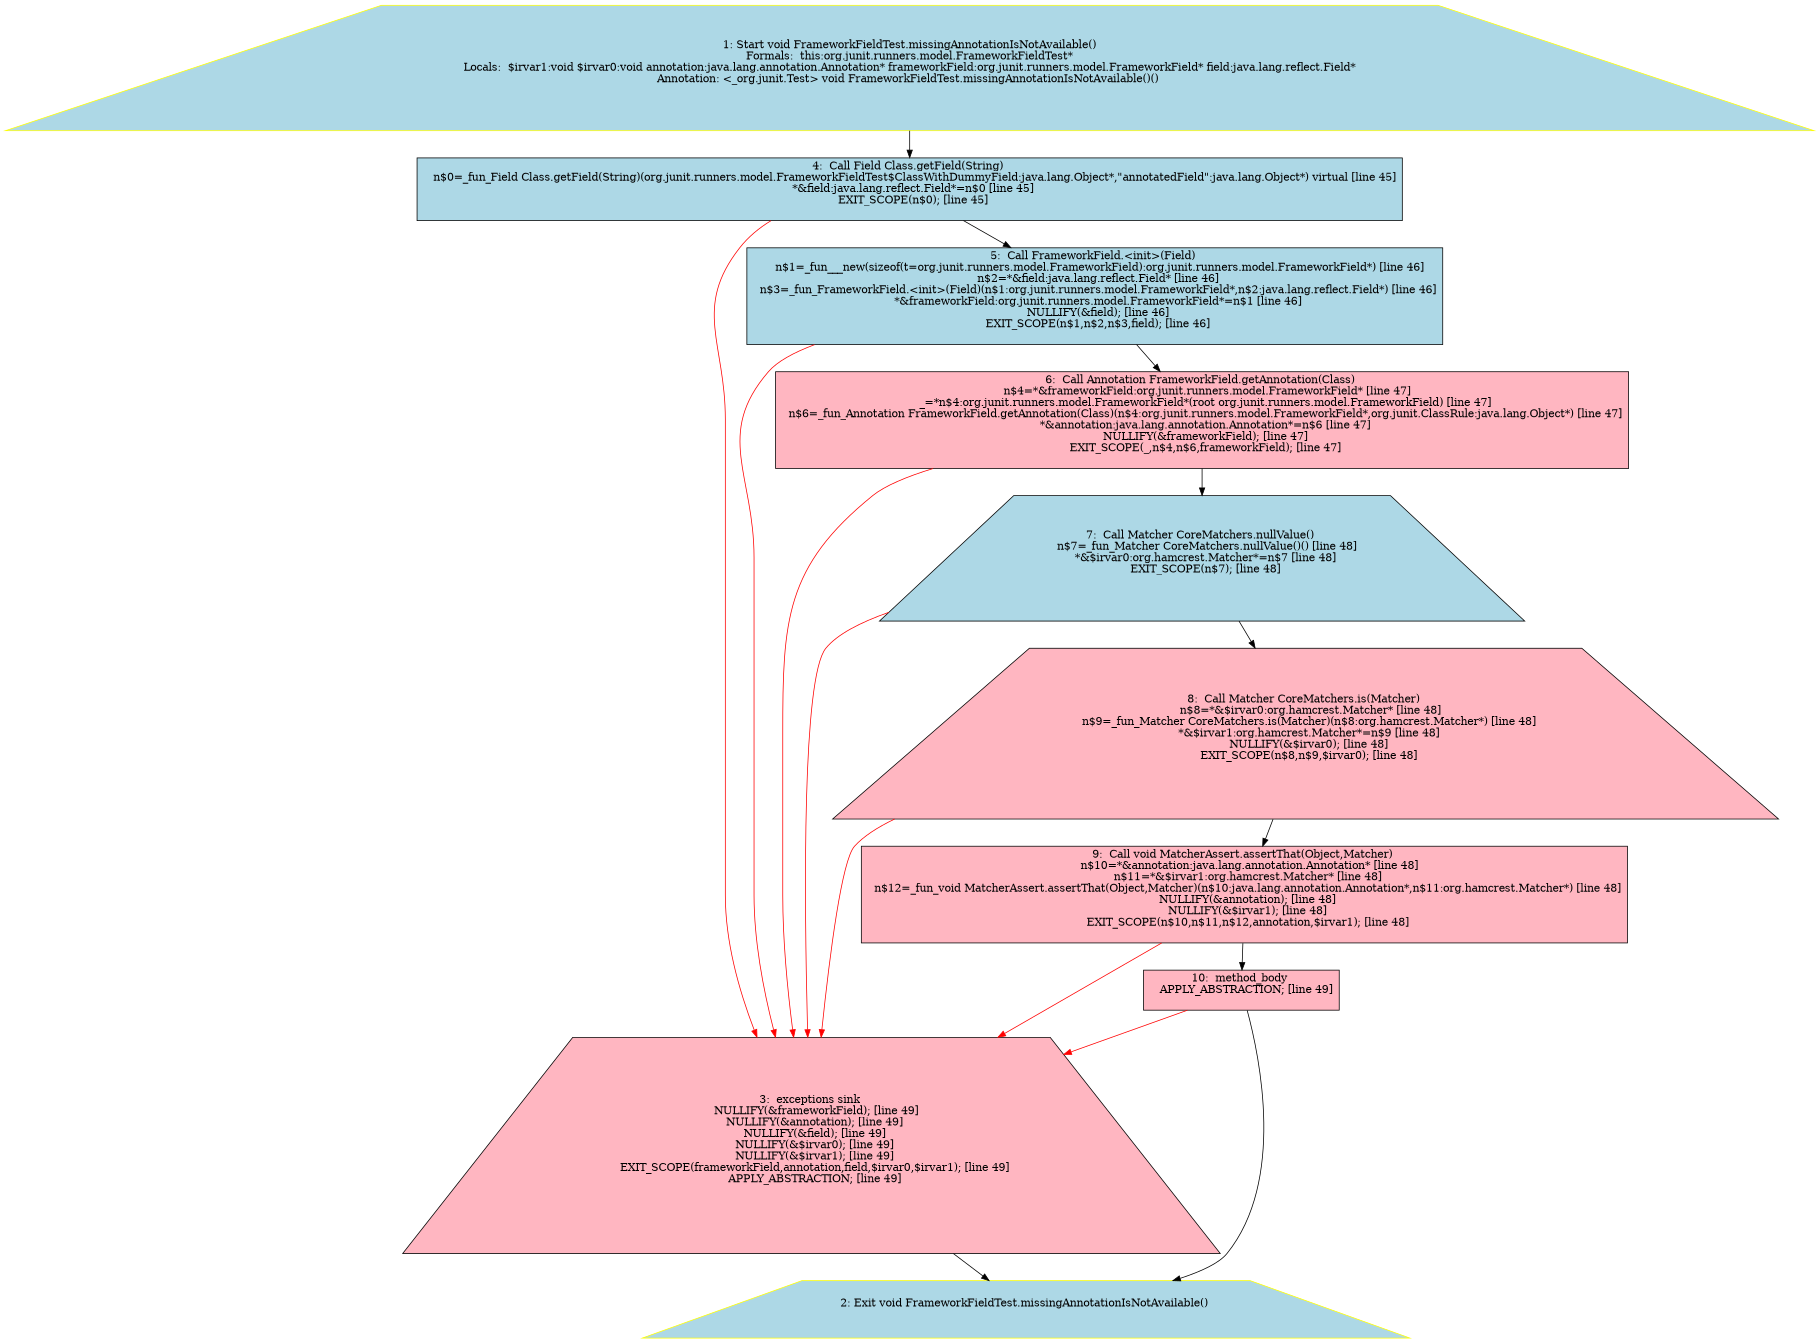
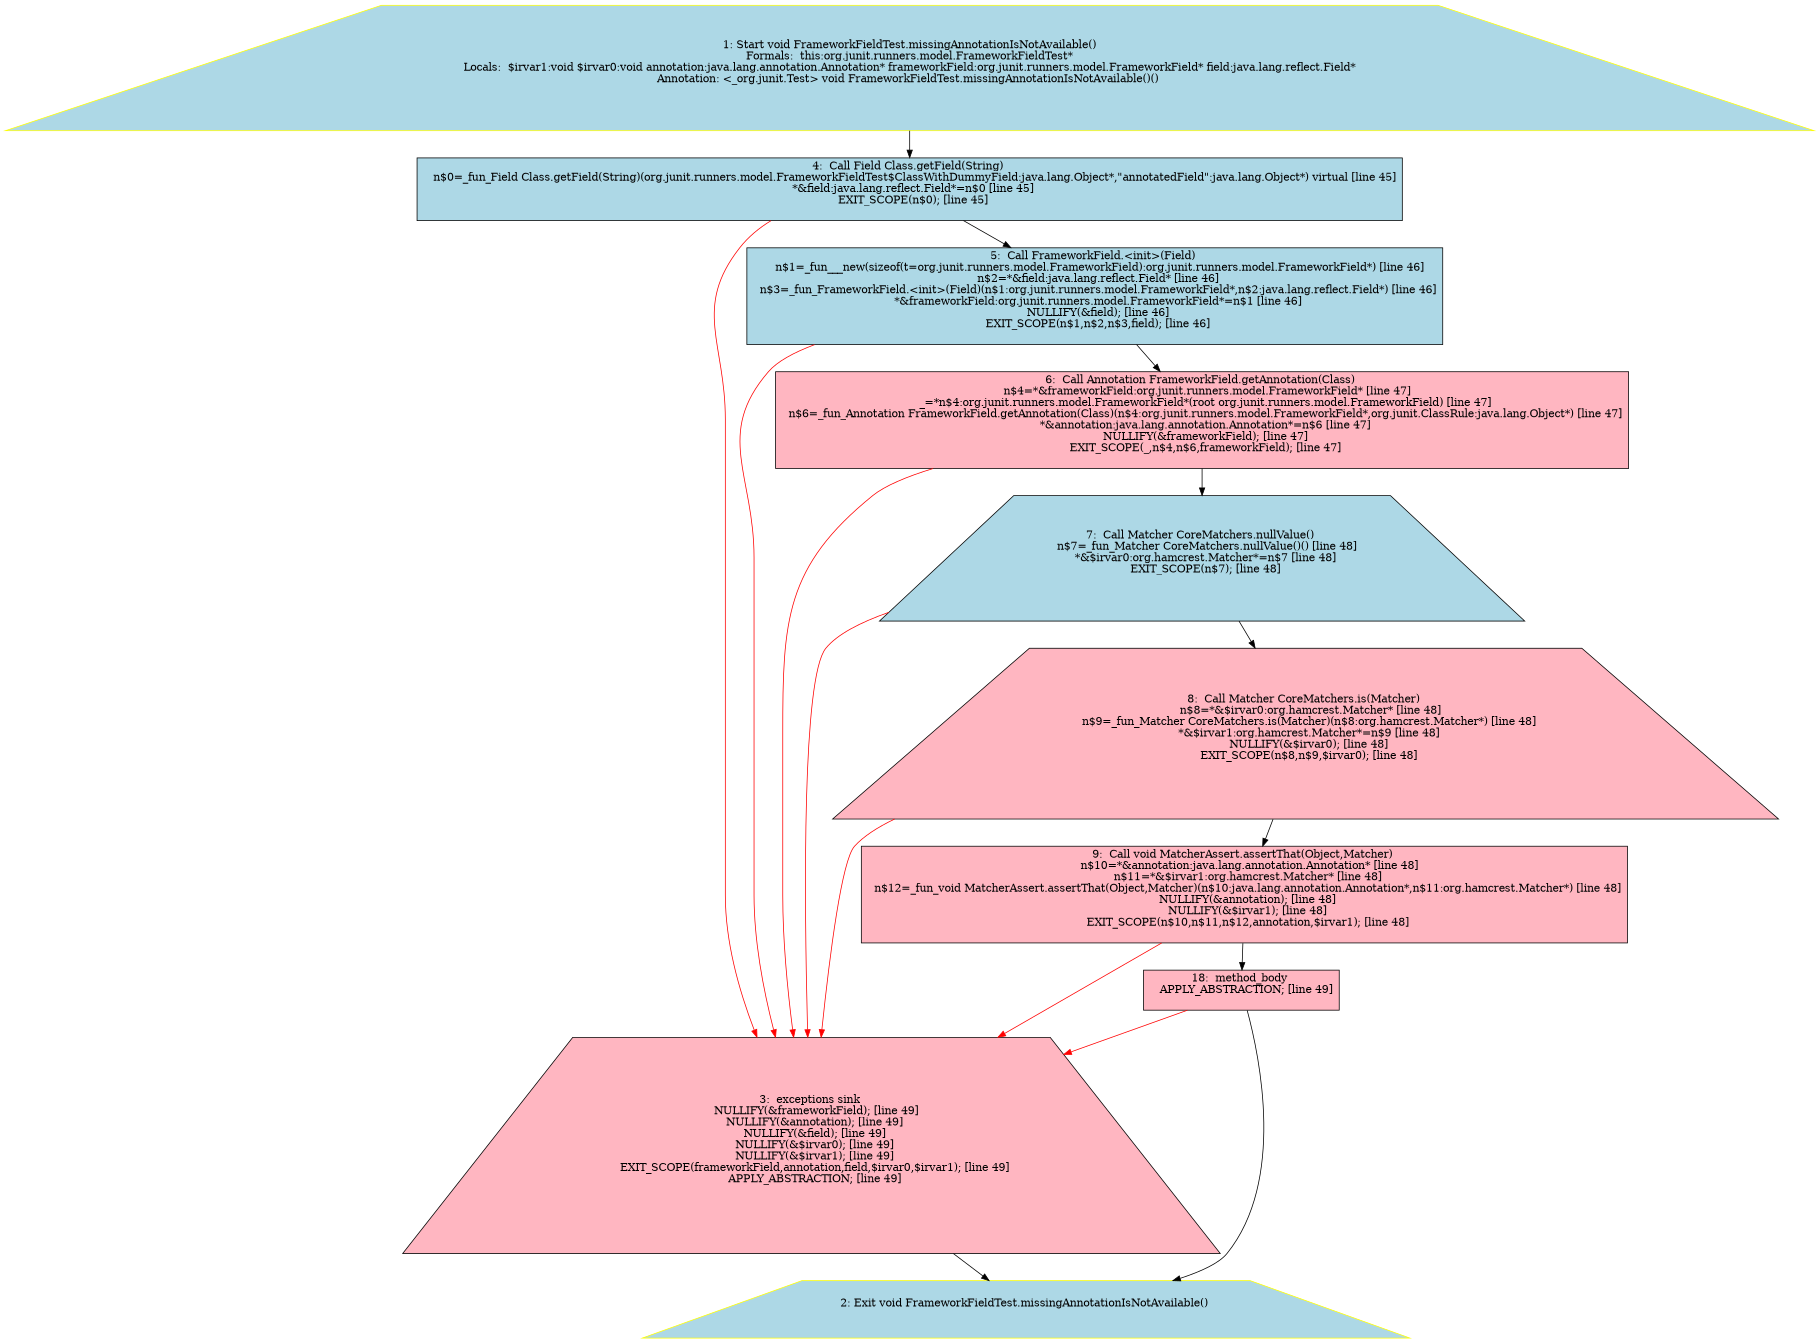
node "10:  method_body APPLY_ABSTRACTION; [line 49]": label "10:  method_body APPLY_ABSTRACTION; [line 49]" -> "18:  method_body APPLY_ABSTRACTION; [line 49]"
